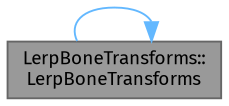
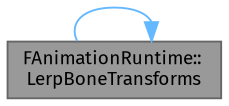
node "LerpBoneTransforms:: LerpBoneTransforms": label "LerpBoneTransforms:: LerpBoneTransforms" -> "FAnimationRuntime:: LerpBoneTransforms"
